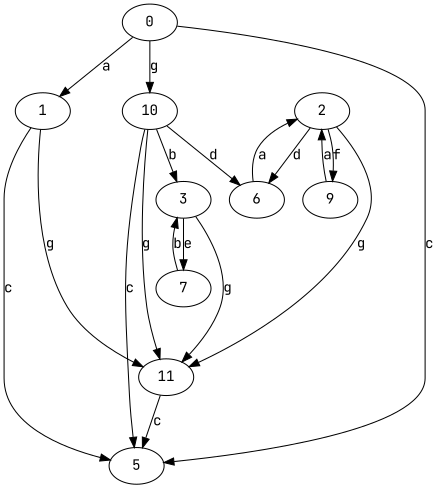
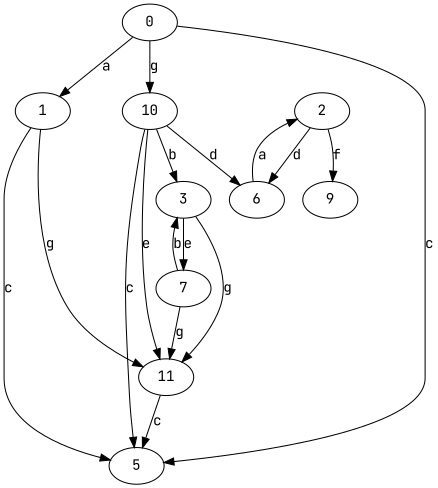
edge "9" -> "2": removed, label "a"
edge "10" -> "11": label "g" -> "e"
edge "2" -> "11": now "7" -> "11"
